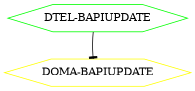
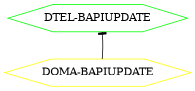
edge "DTEL-BAPIUPDATE" -> "DOMA-BAPIUPDATE": reversed
